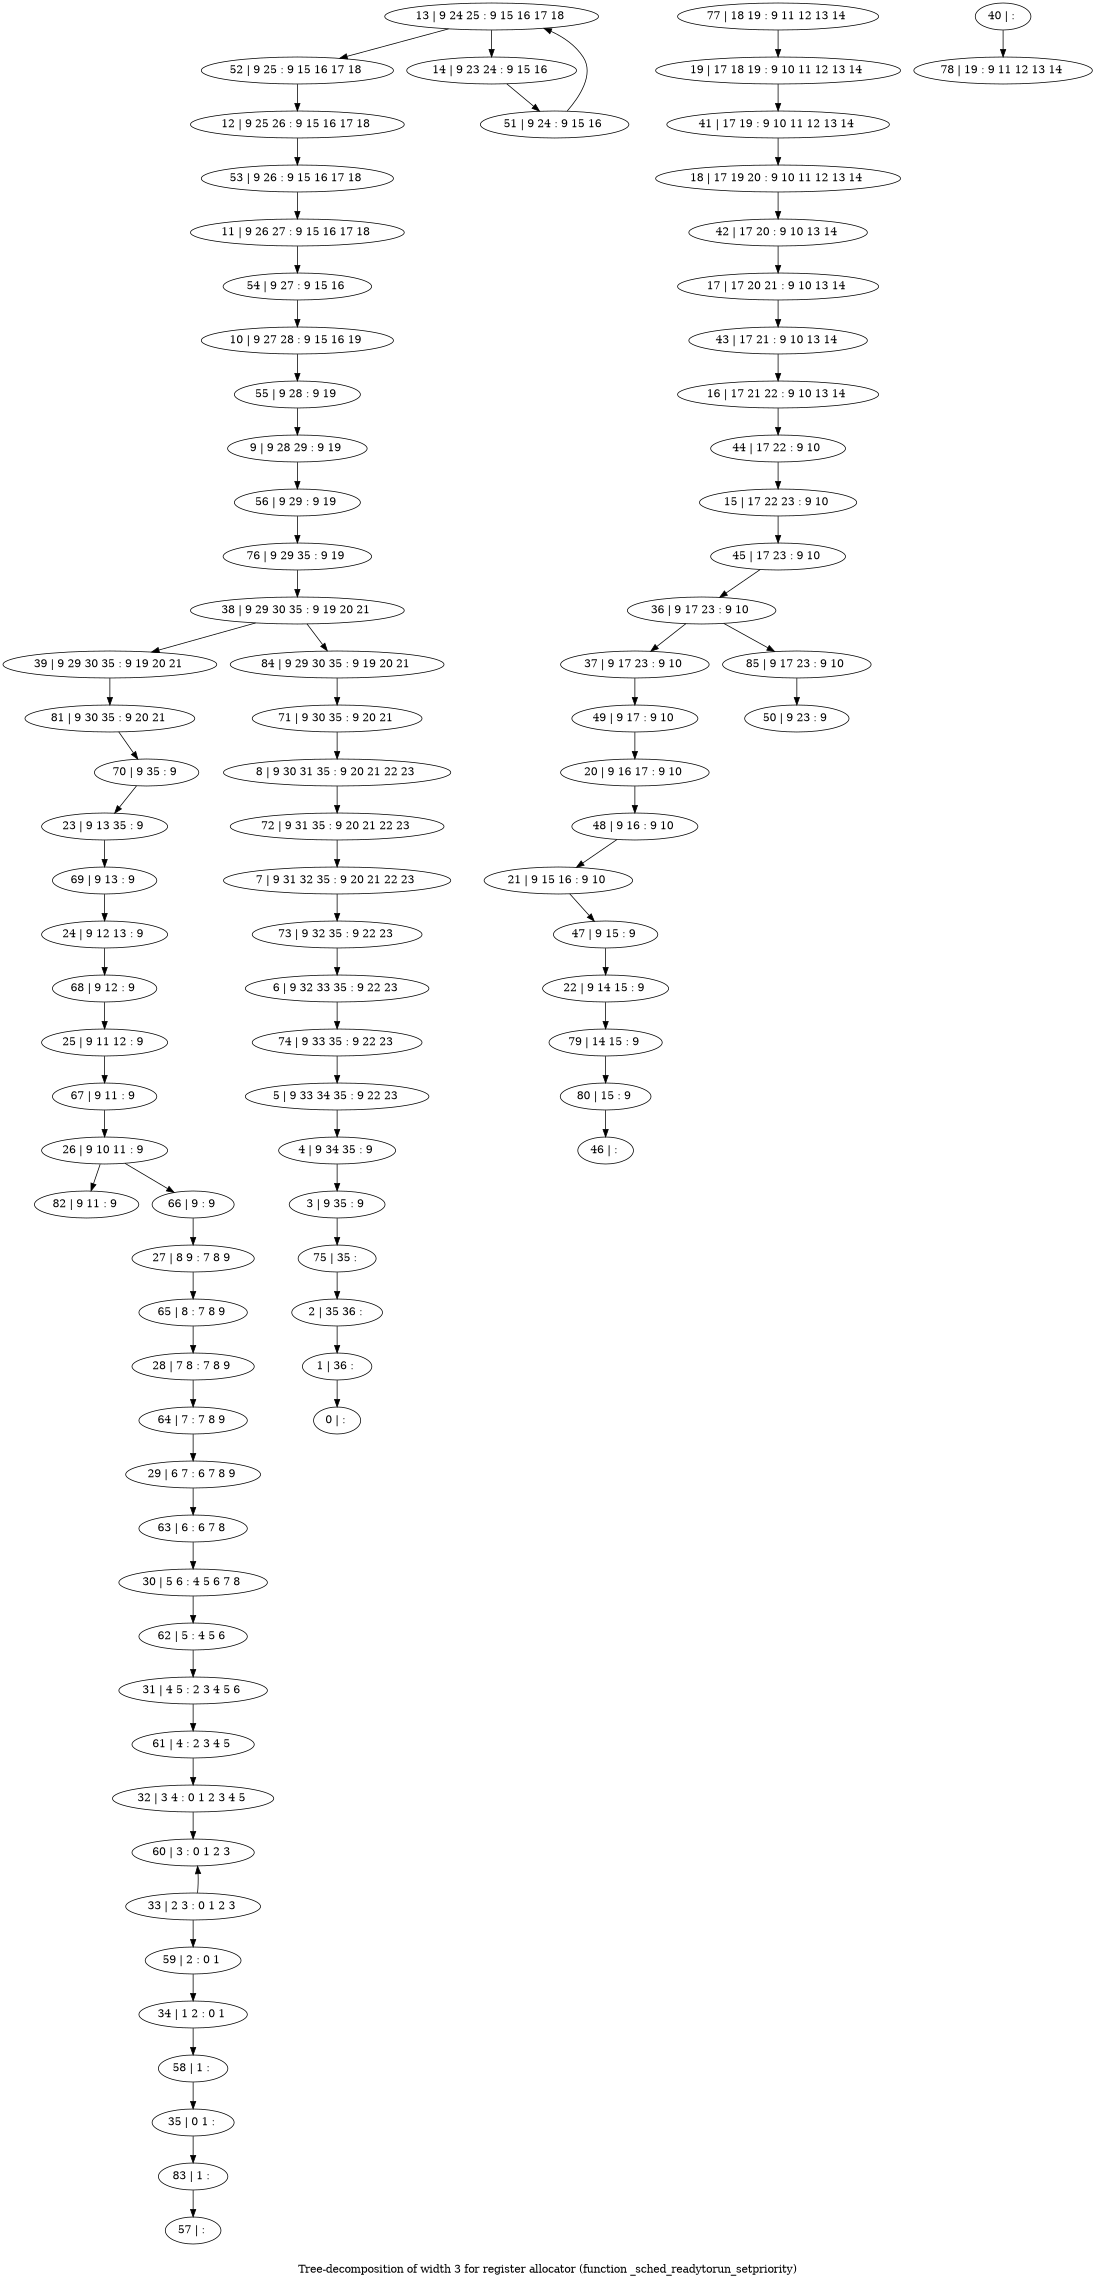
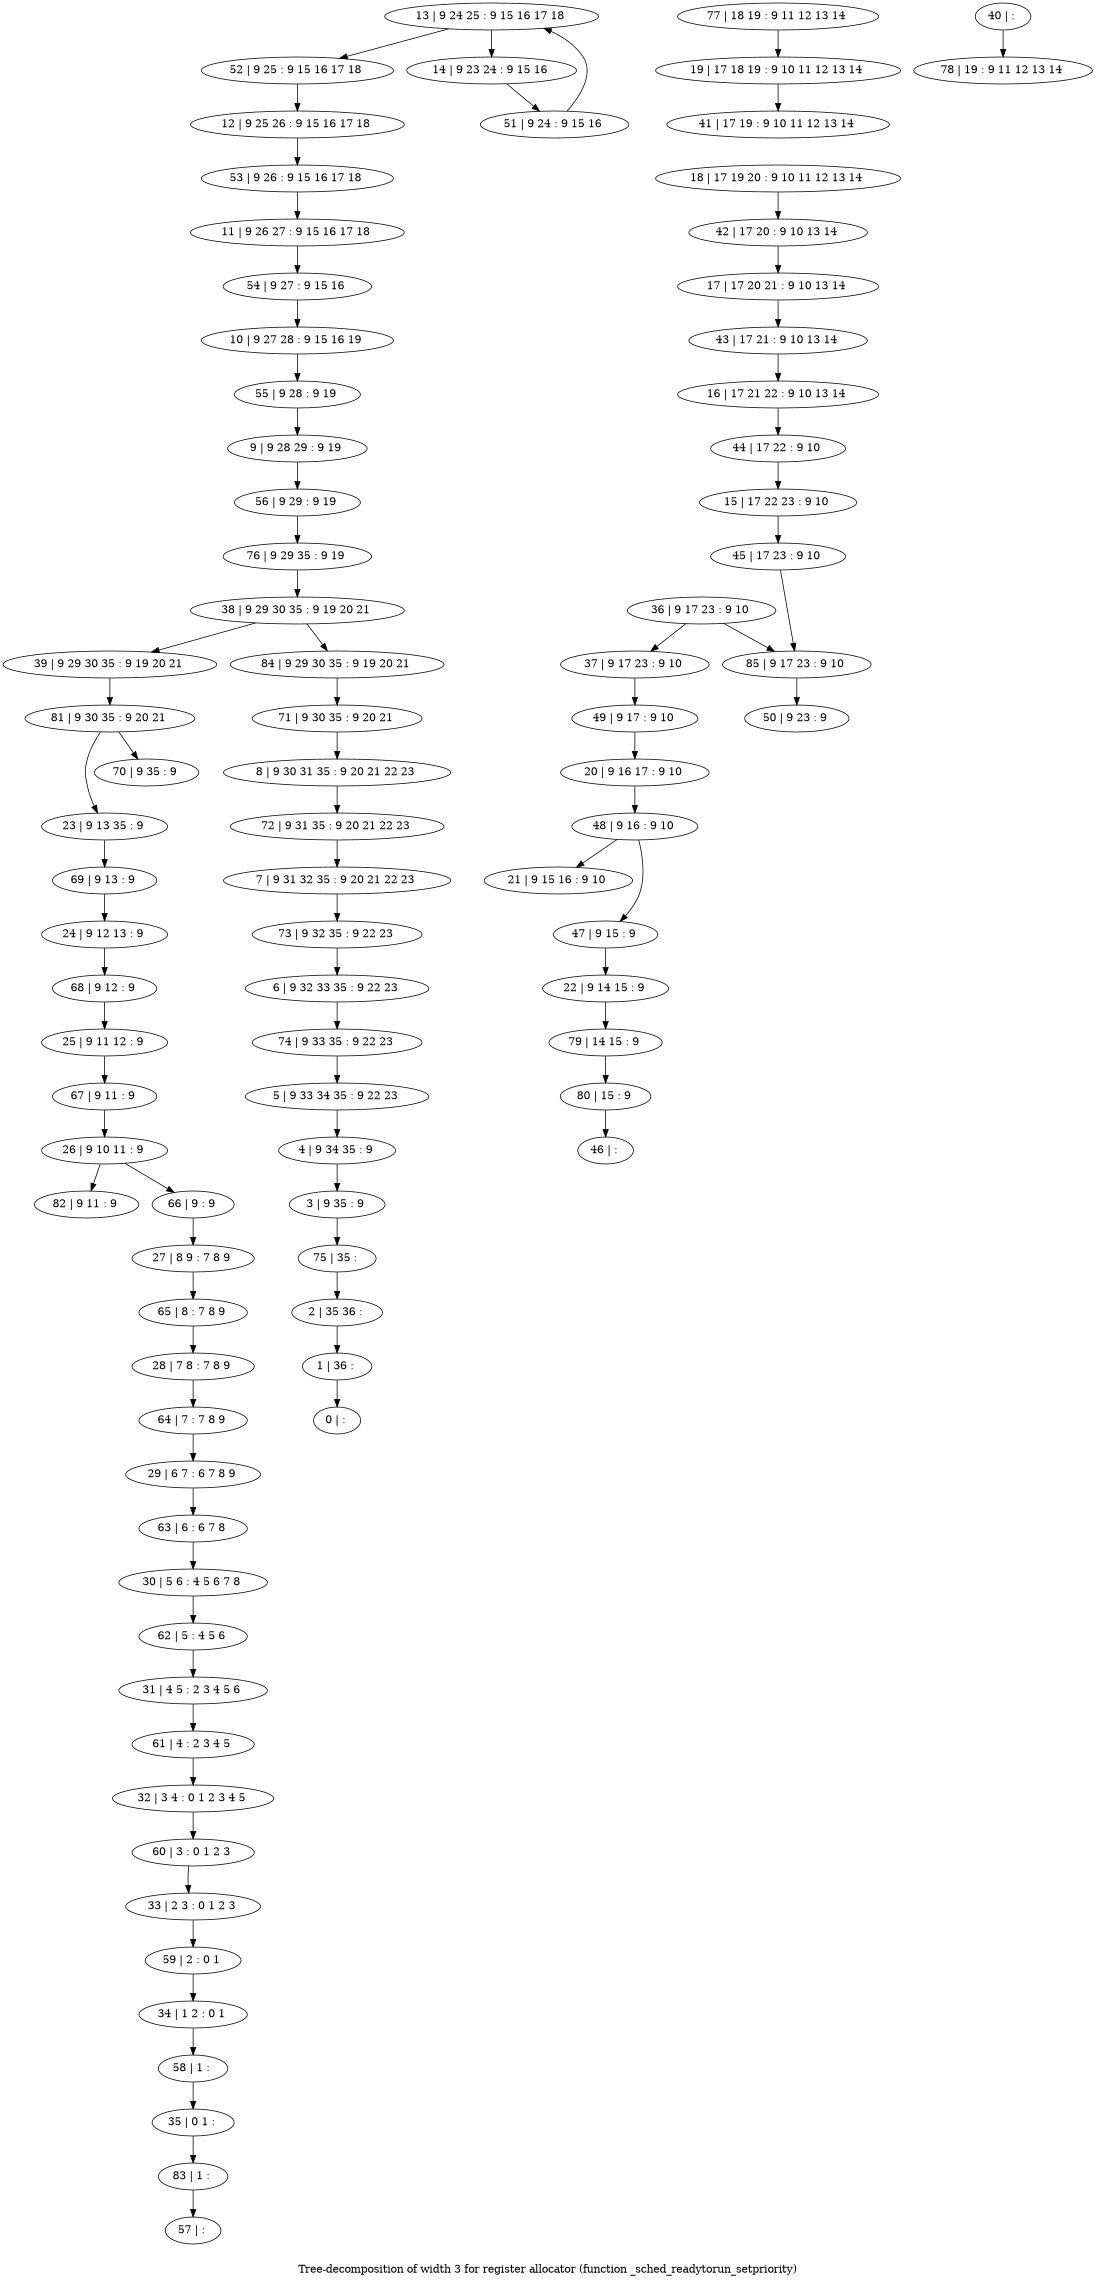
edge "41 | 17 19 : 9 10 11 12 13 14" -> "18 | 17 19 20 : 9 10 11 12 13 14": removed
edge "45 | 17 23 : 9 10" -> "36 | 9 17 23 : 9 10": now "45 | 17 23 : 9 10" -> "85 | 9 17 23 : 9 10"
edge "70 | 9 35 : 9" -> "23 | 9 13 35 : 9": now "81 | 9 30 35 : 9 20 21" -> "23 | 9 13 35 : 9"
edge "21 | 9 15 16 : 9 10" -> "47 | 9 15 : 9": now "48 | 9 16 : 9 10" -> "47 | 9 15 : 9"
edge "33 | 2 3 : 0 1 2 3" -> "60 | 3 : 0 1 2 3": reversed
